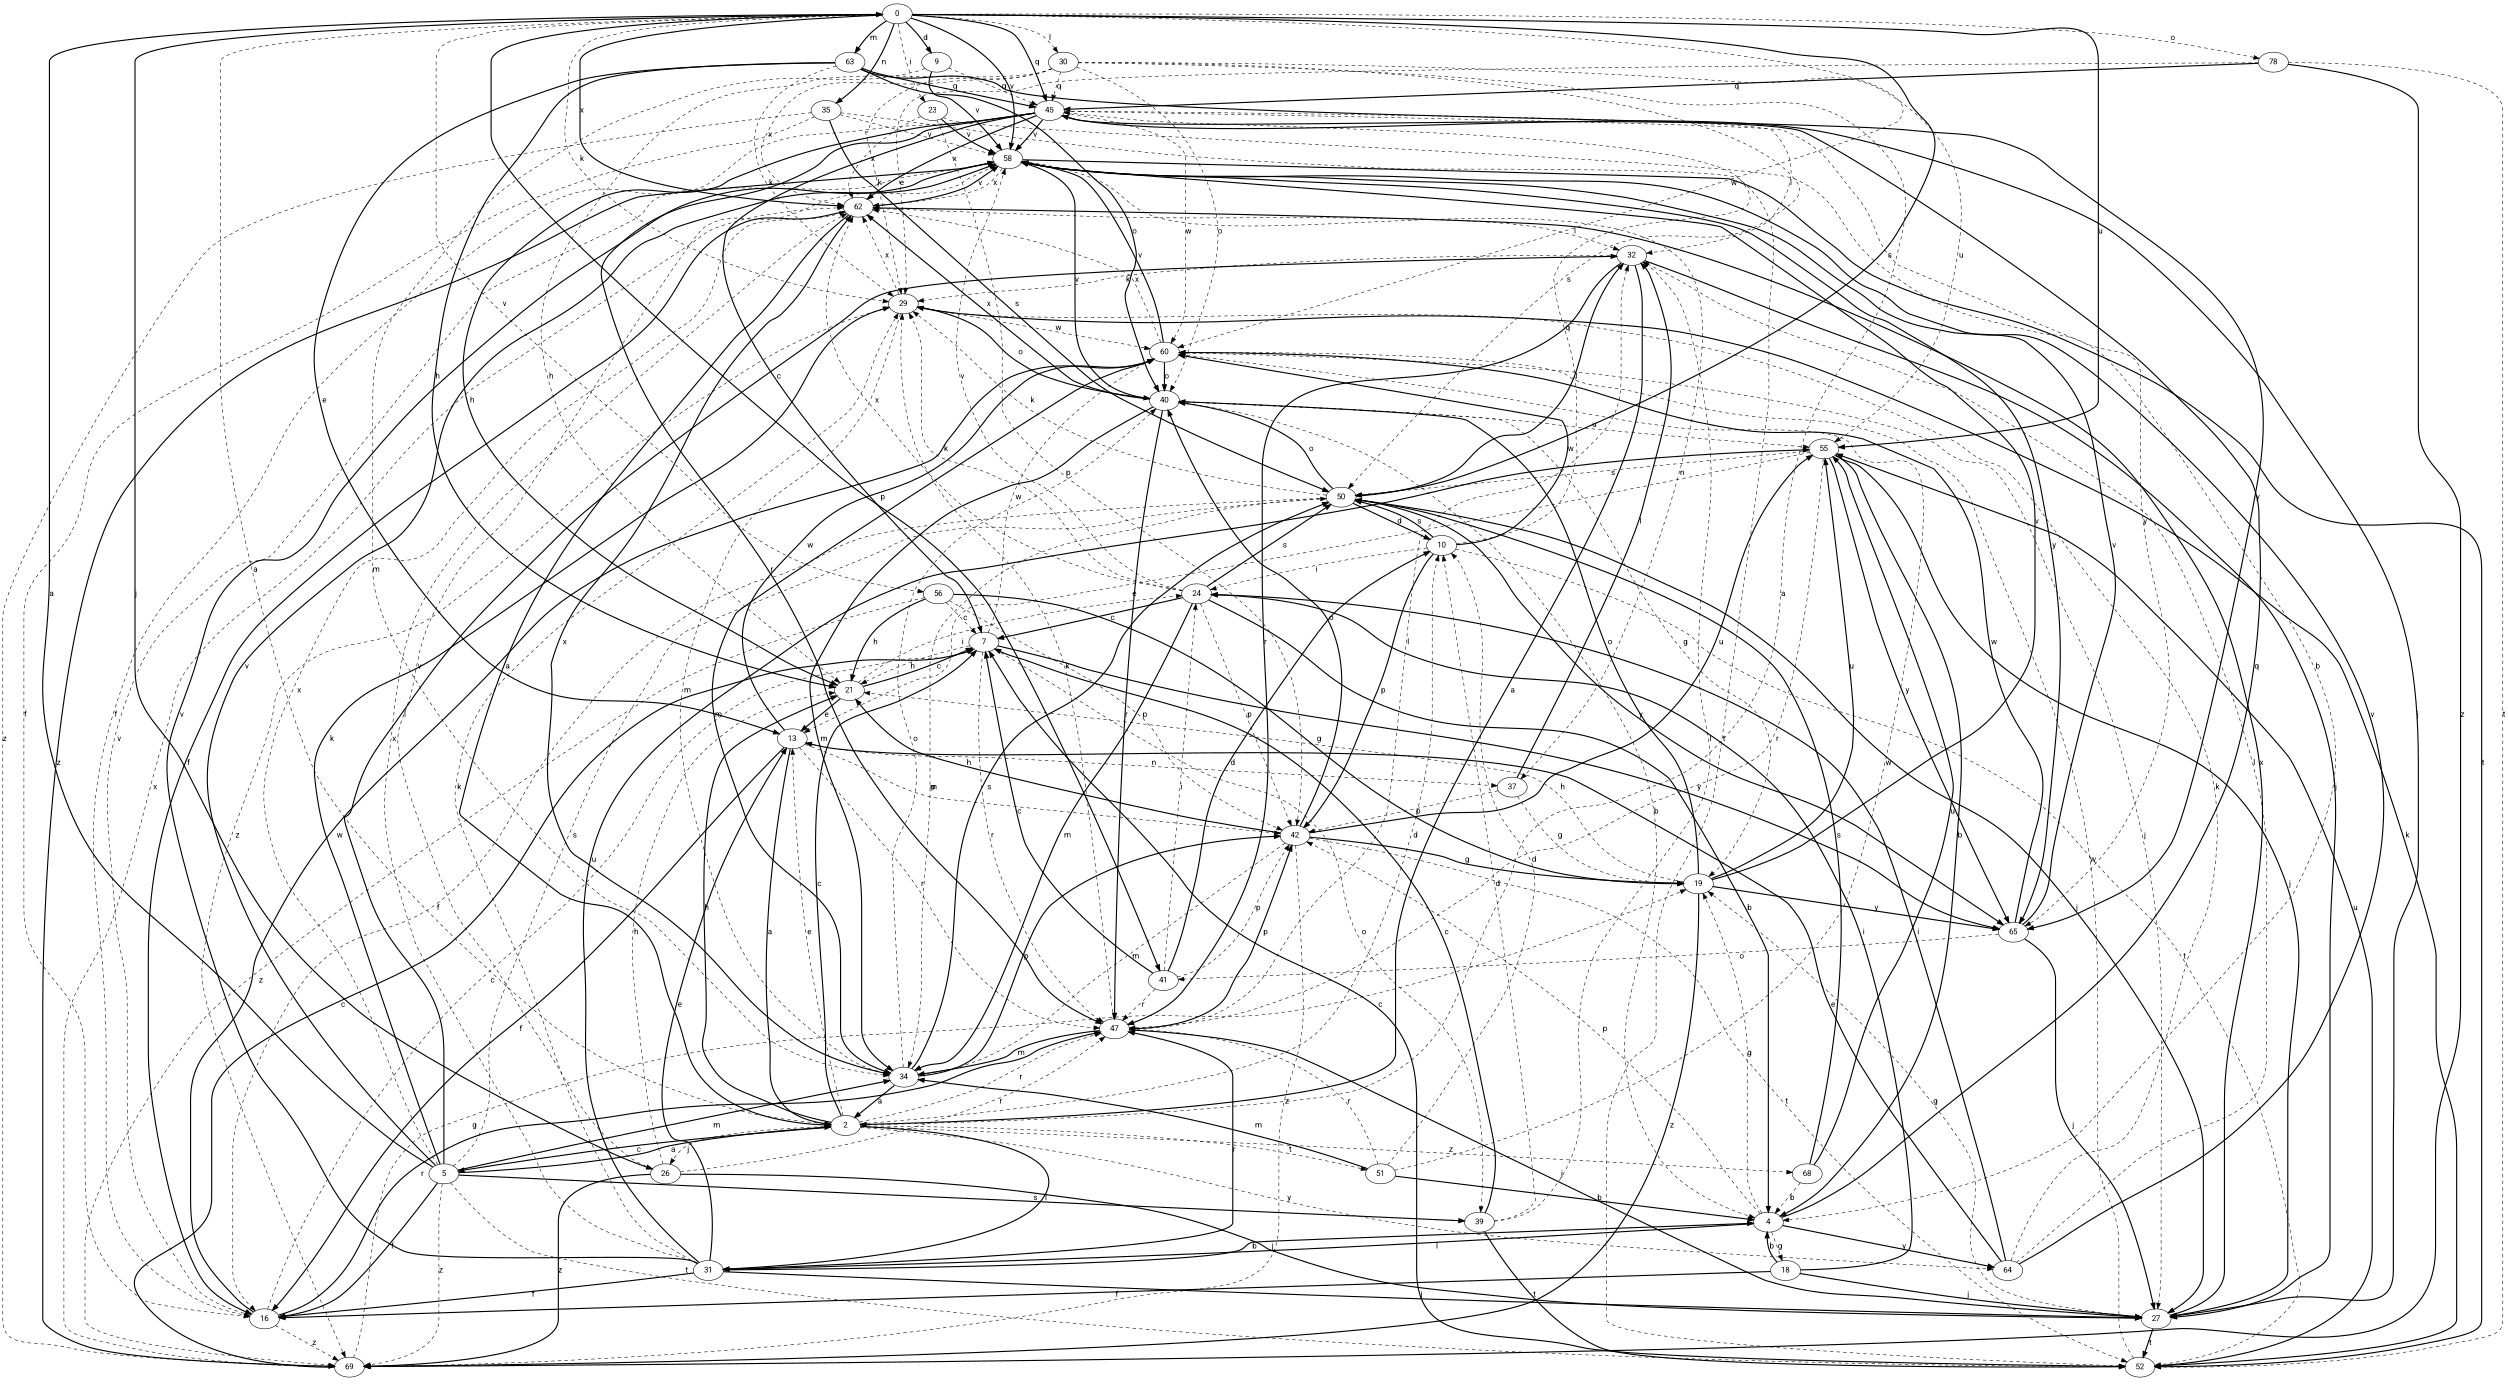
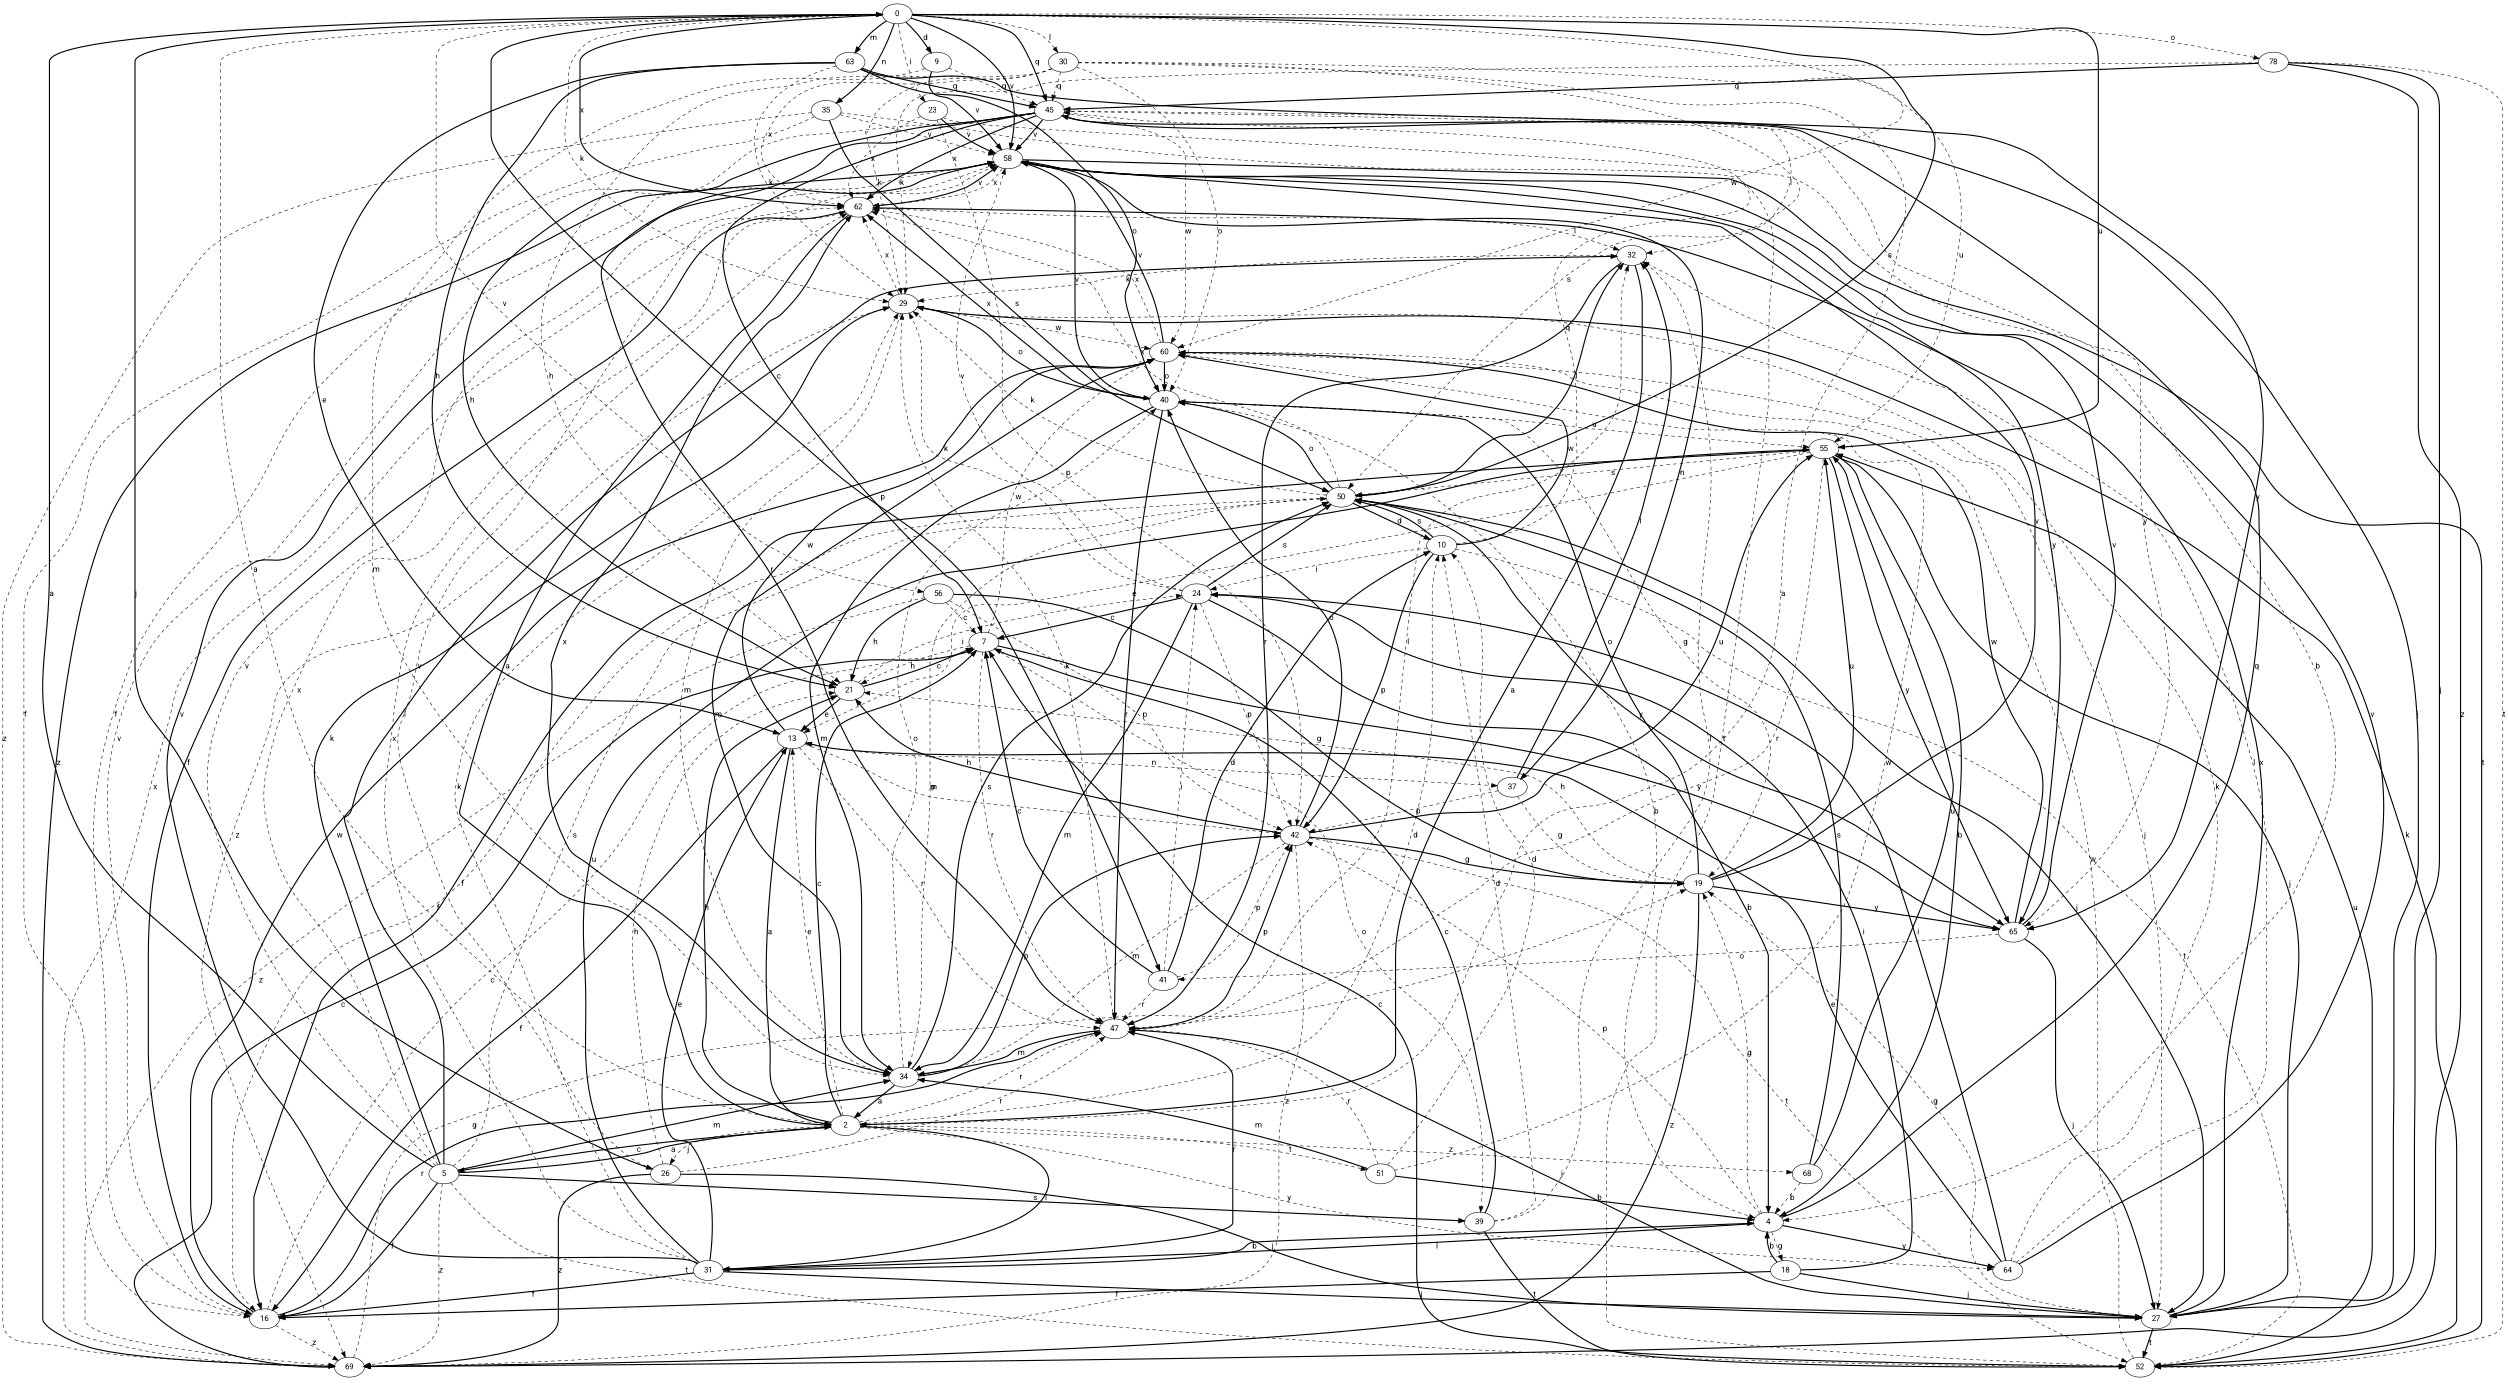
edge "78" -> "29": label "e" -> "k"
edge "58" -> "37": style dashed -> bold
edge "24" -> "62": now "50" -> "62"
edge "55" -> "16": added, label "f"
edge "5" -> "58": style bold -> dashed
edge "32" -> "27": now "78" -> "27"
